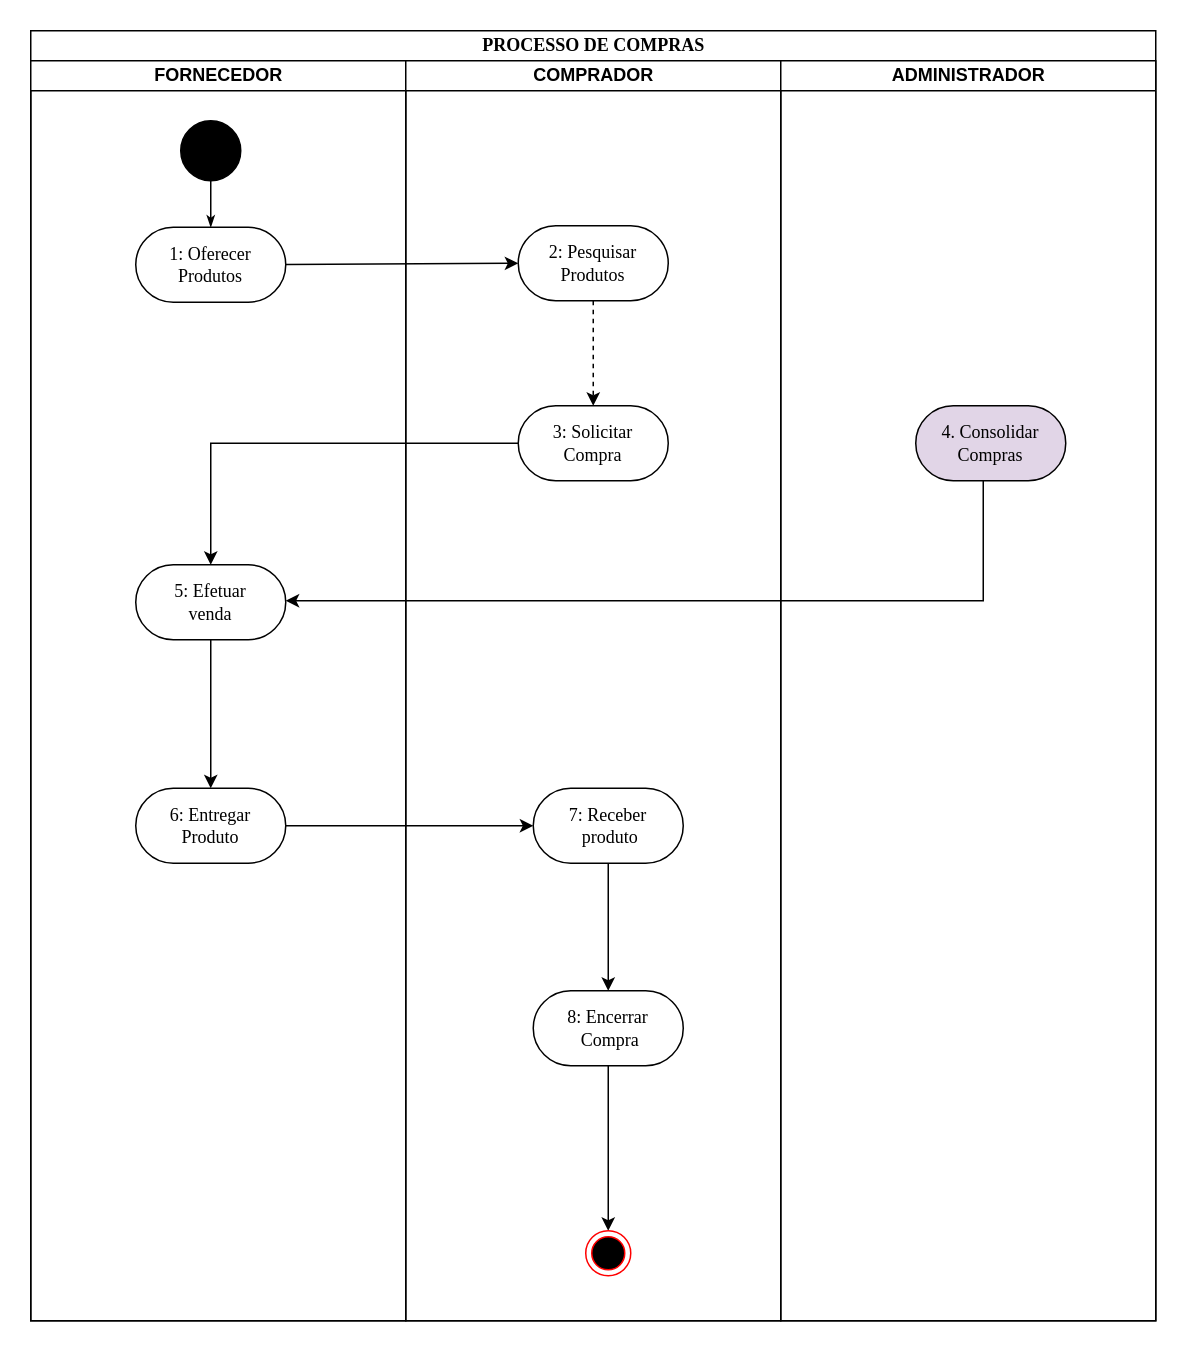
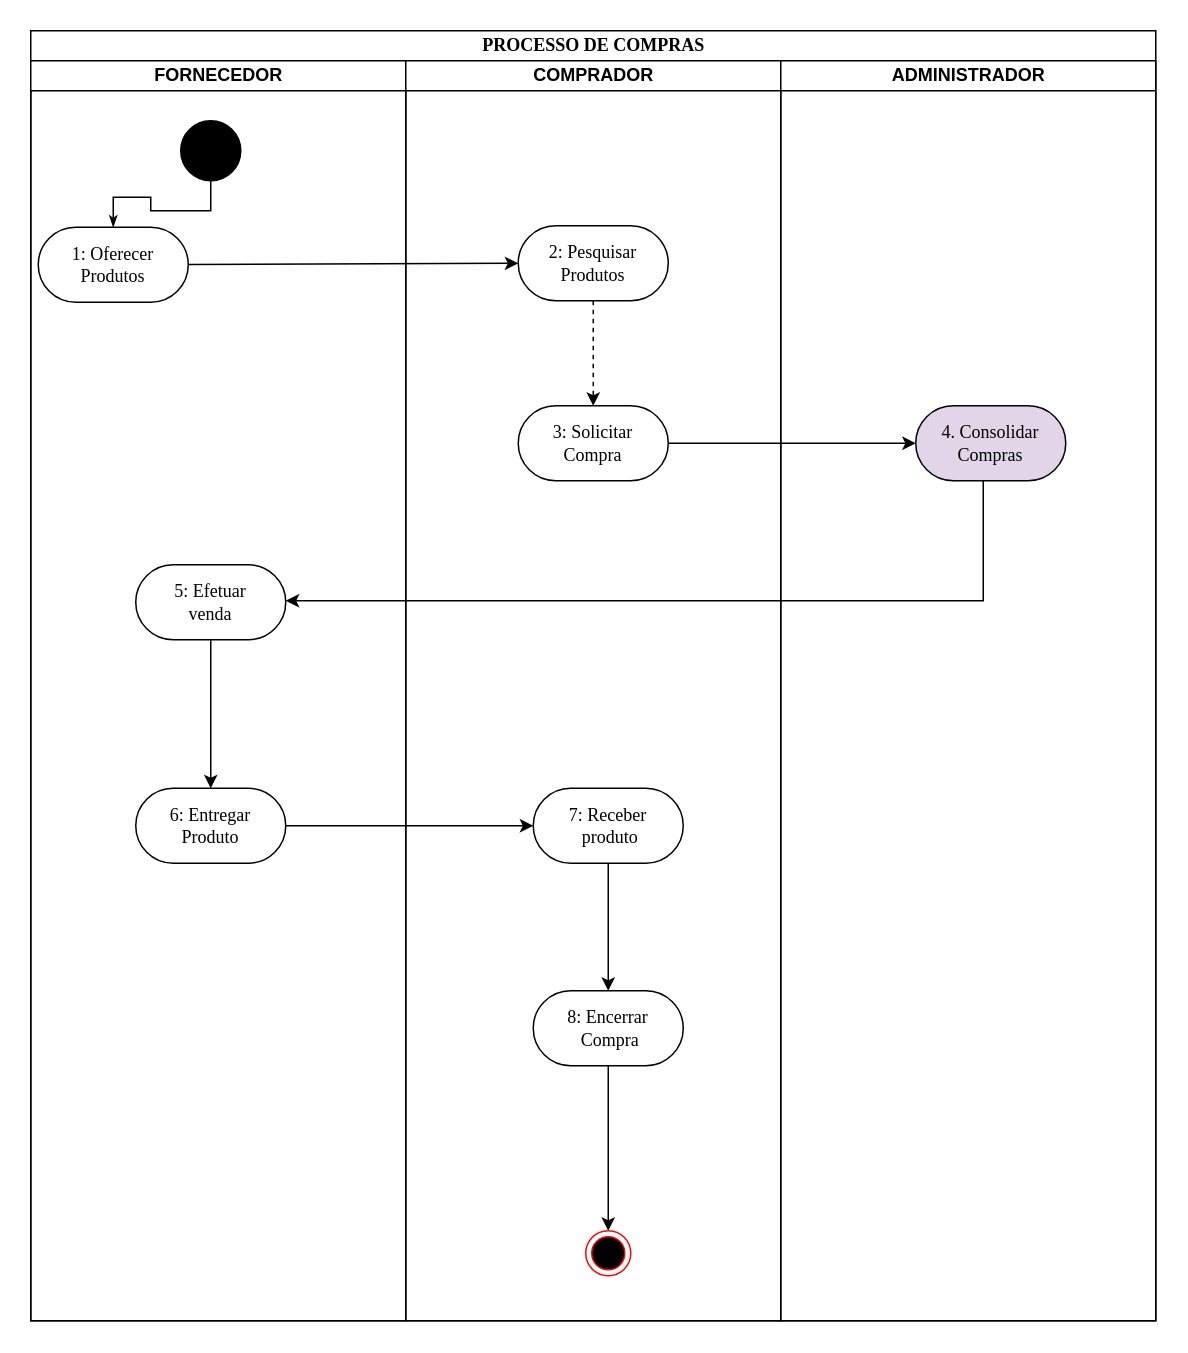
node "1: Oferecer Produtos": moved (211, 265) -> (113, 265)
edge "3: Solicitar Compra" -> "5: Efetuar venda": now "3: Solicitar Compra" -> "4. Consolidar Compras"
